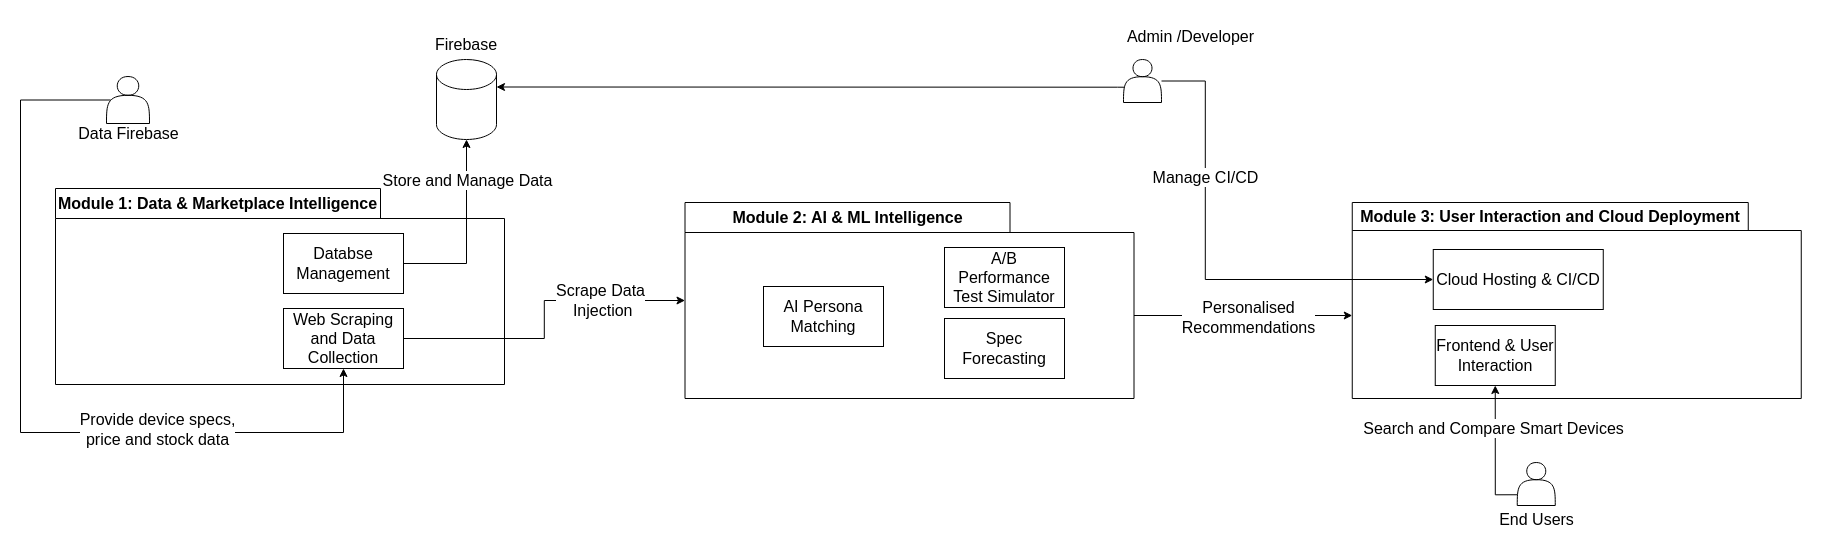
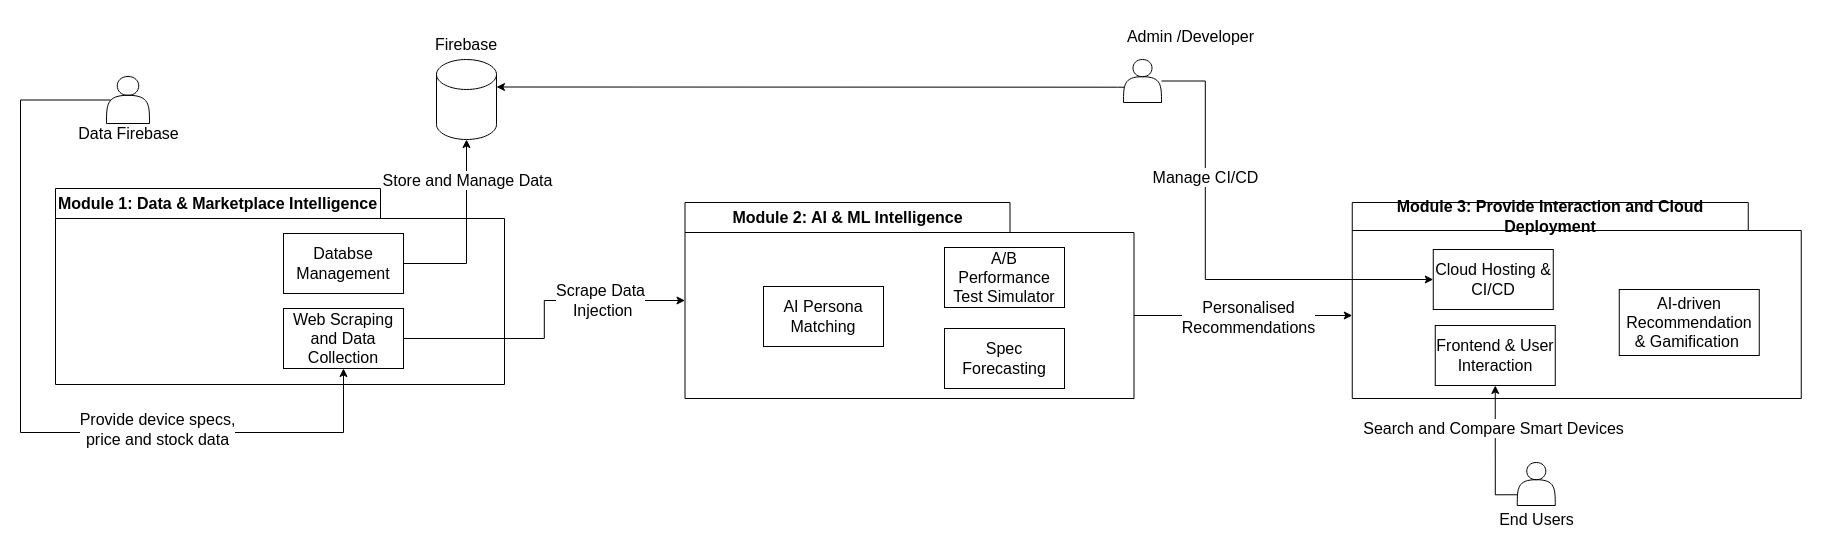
node "Module 3: User Interaction and Cloud Deployment": label "Module 3: User Interaction and Cloud Deployment" -> "Module 3: Provide Interaction and Cloud Deployment"
node "Cloud Hosting & CI/CD": size 170x60 -> 120x60
node "AI-driven Recommendation & Gamification": added
node "Spec Forecasting": moved (1005, 349) -> (1005, 359)
